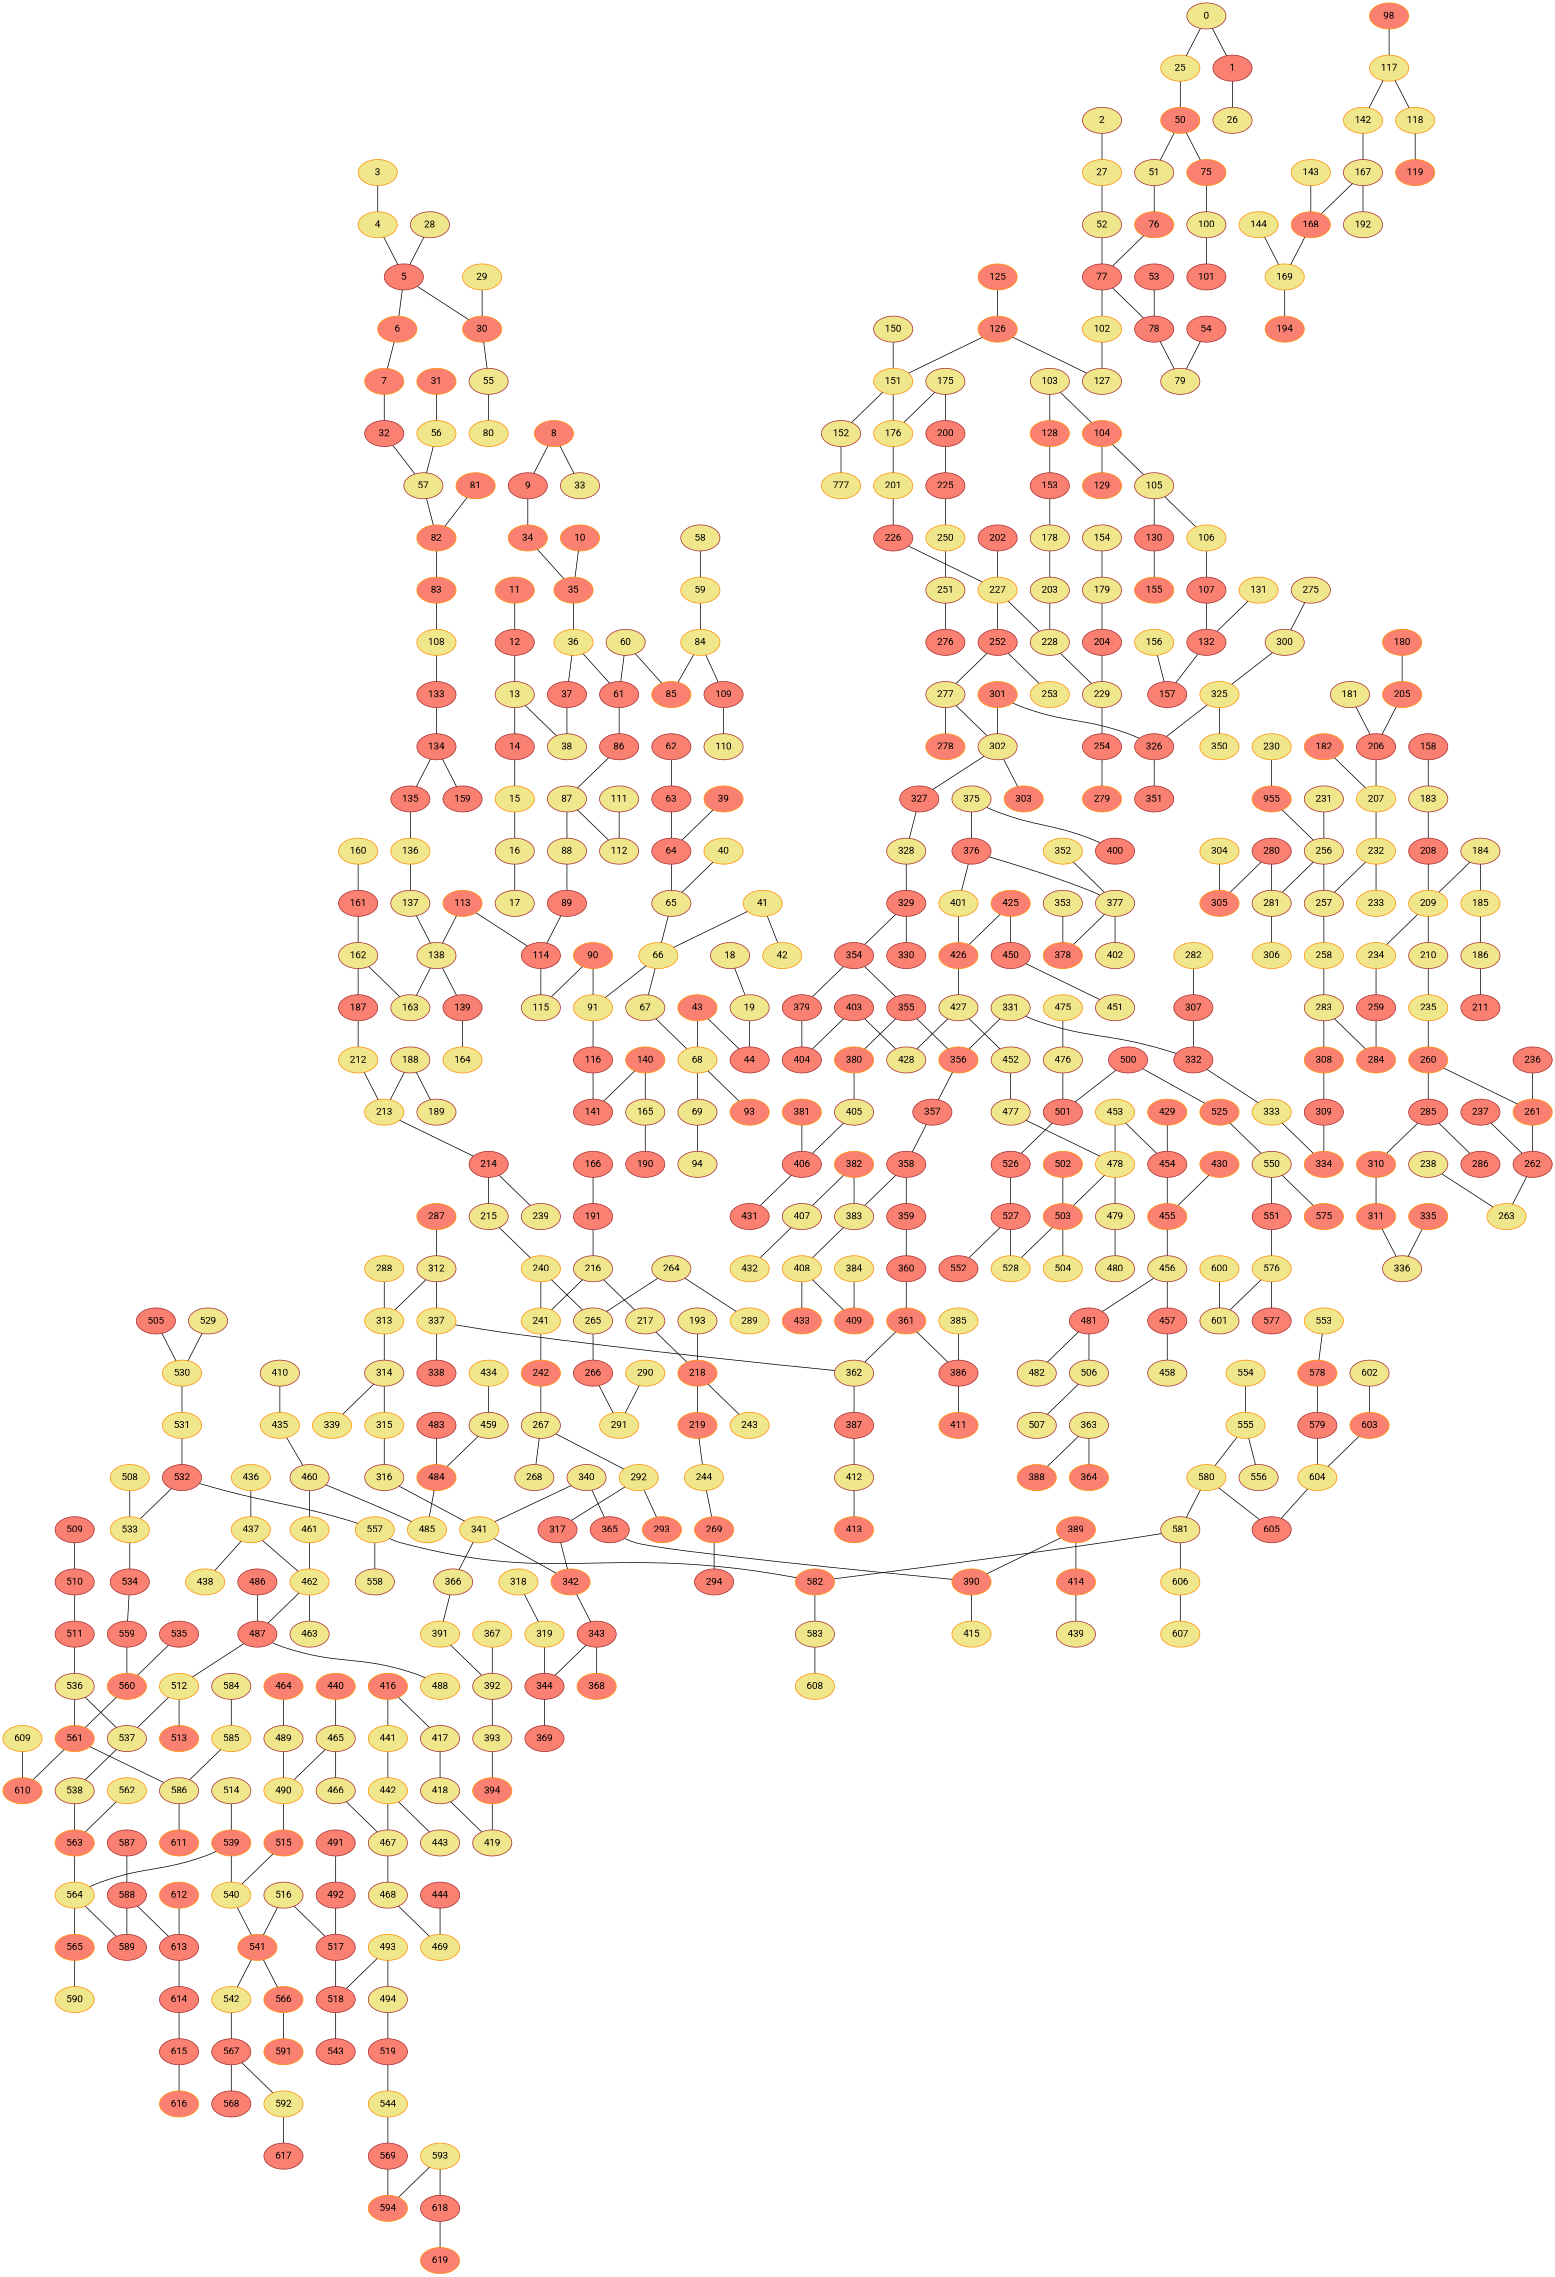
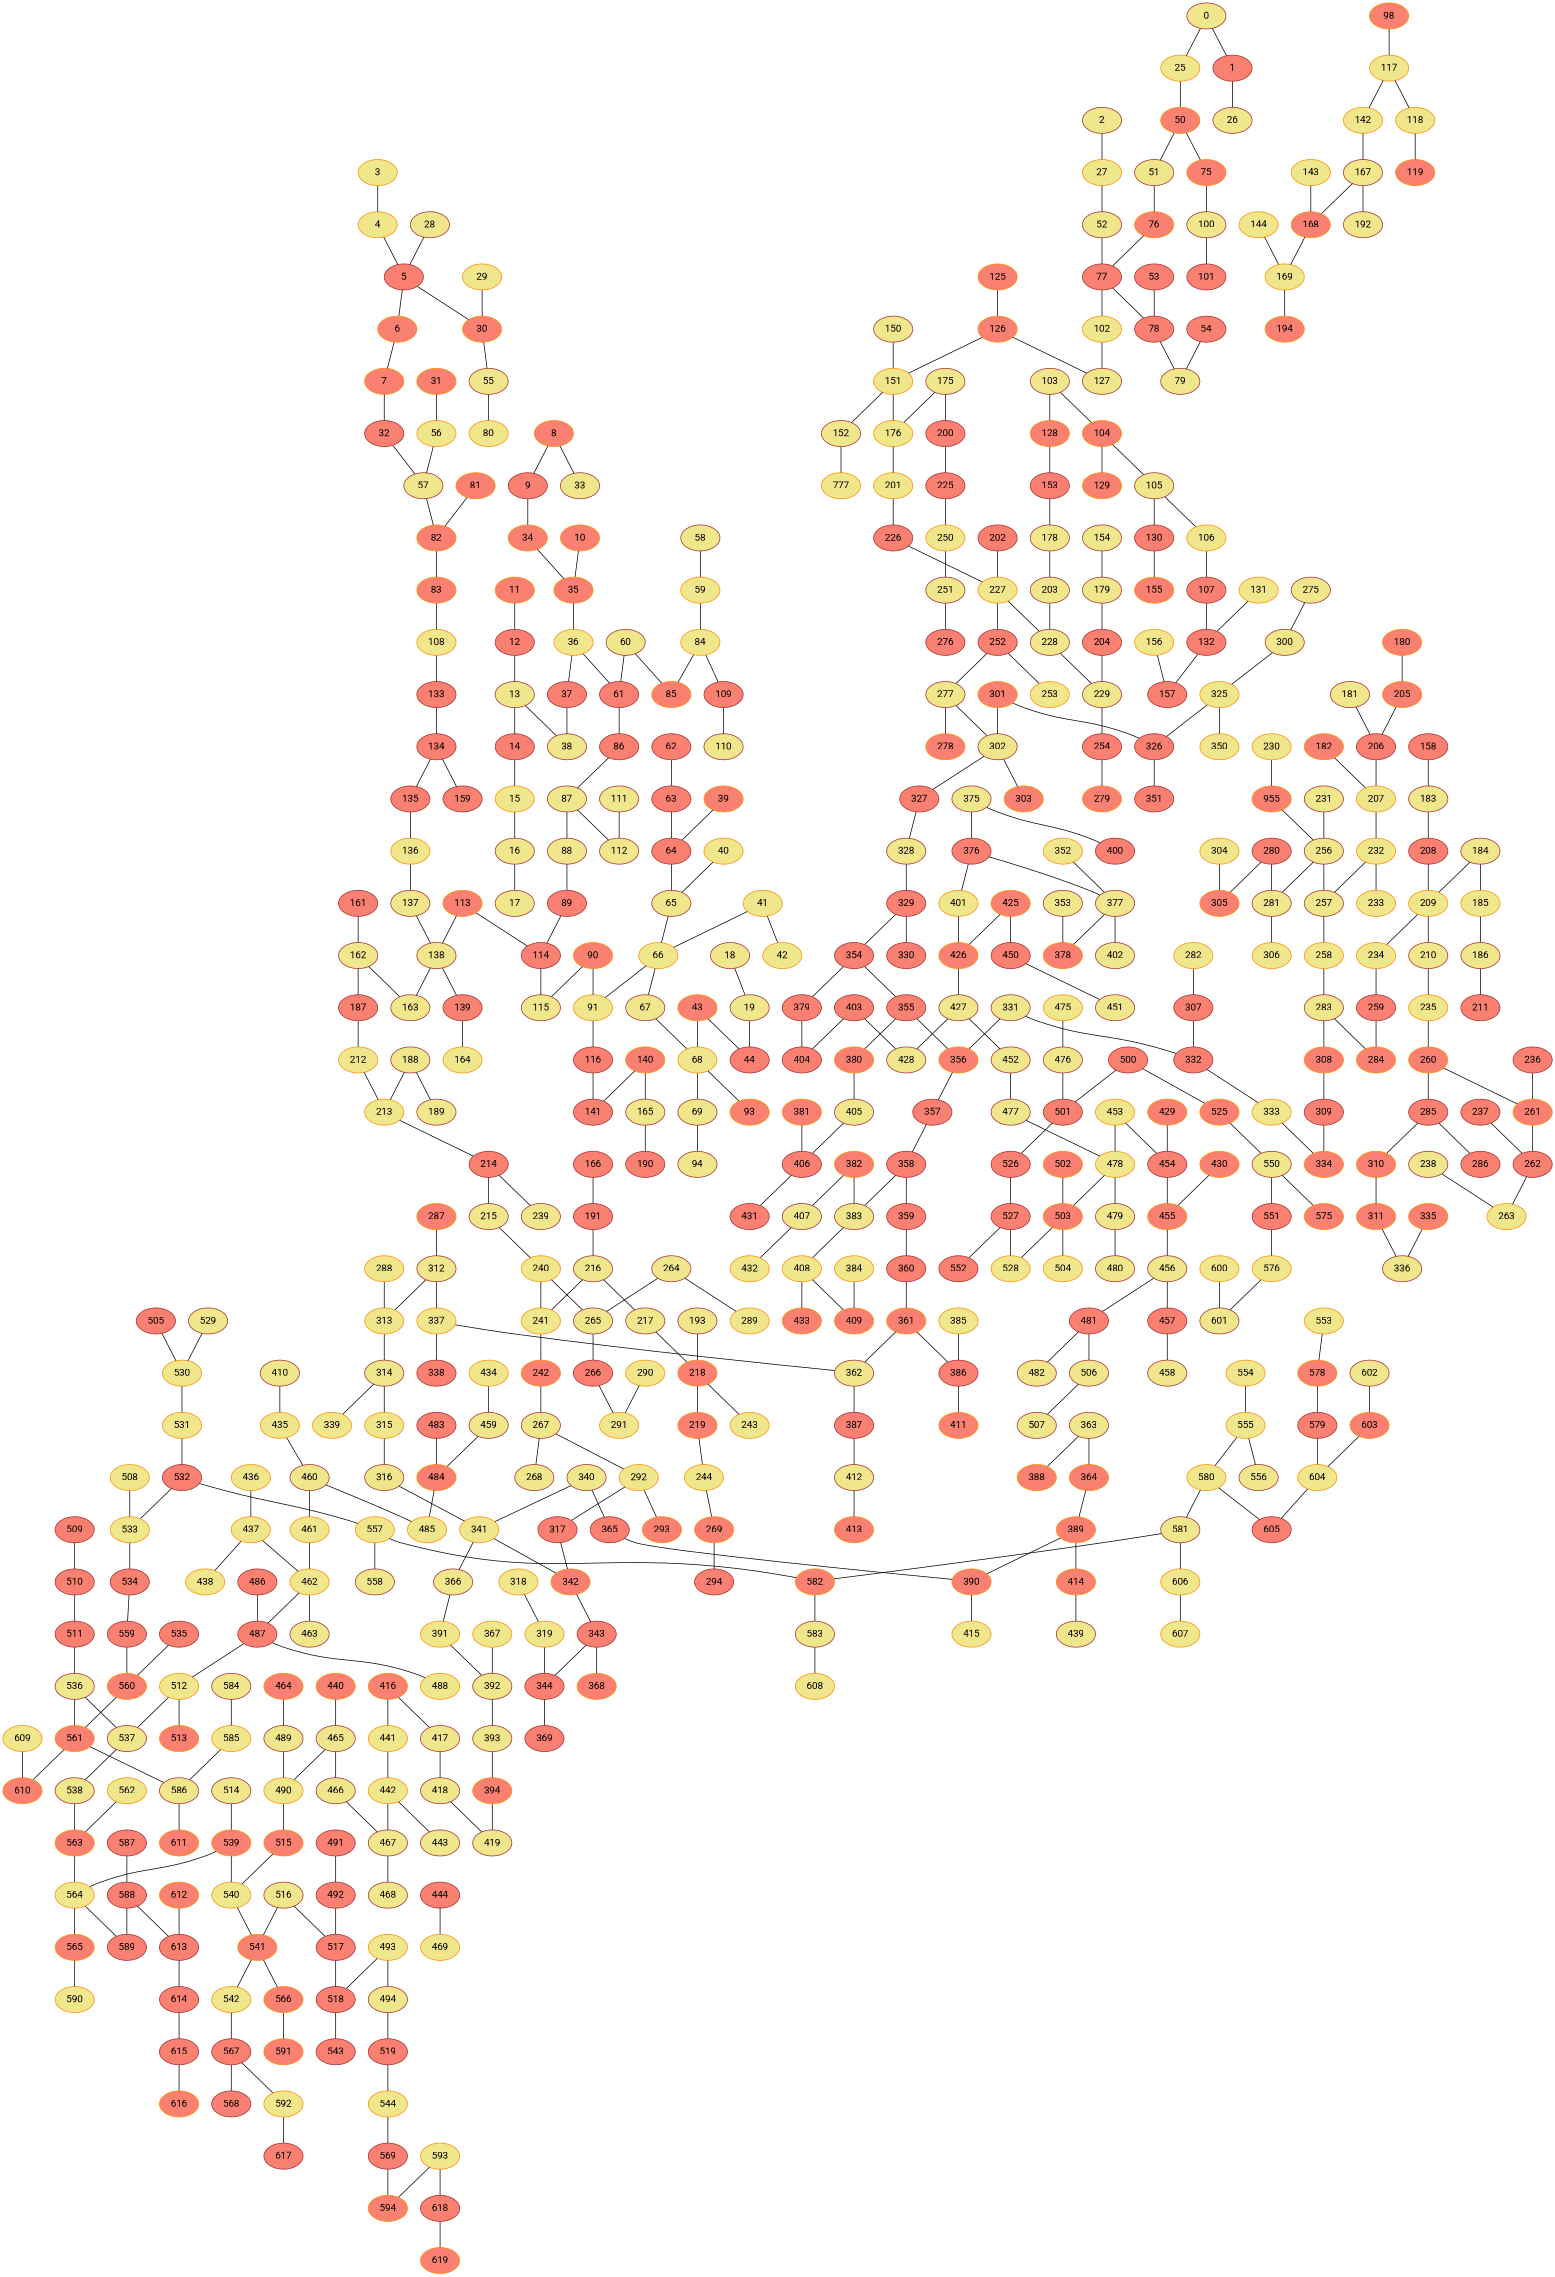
node "160": removed
node "577": removed
edge "364" -- "389": added
edge "468" -- "469": removed
